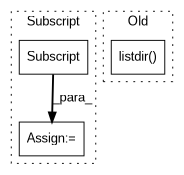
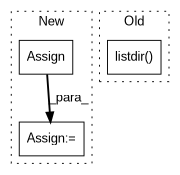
cluster "Subscript": label "Subscript" -> "New"
node "Subscript": label "Subscript" -> "Assign"
